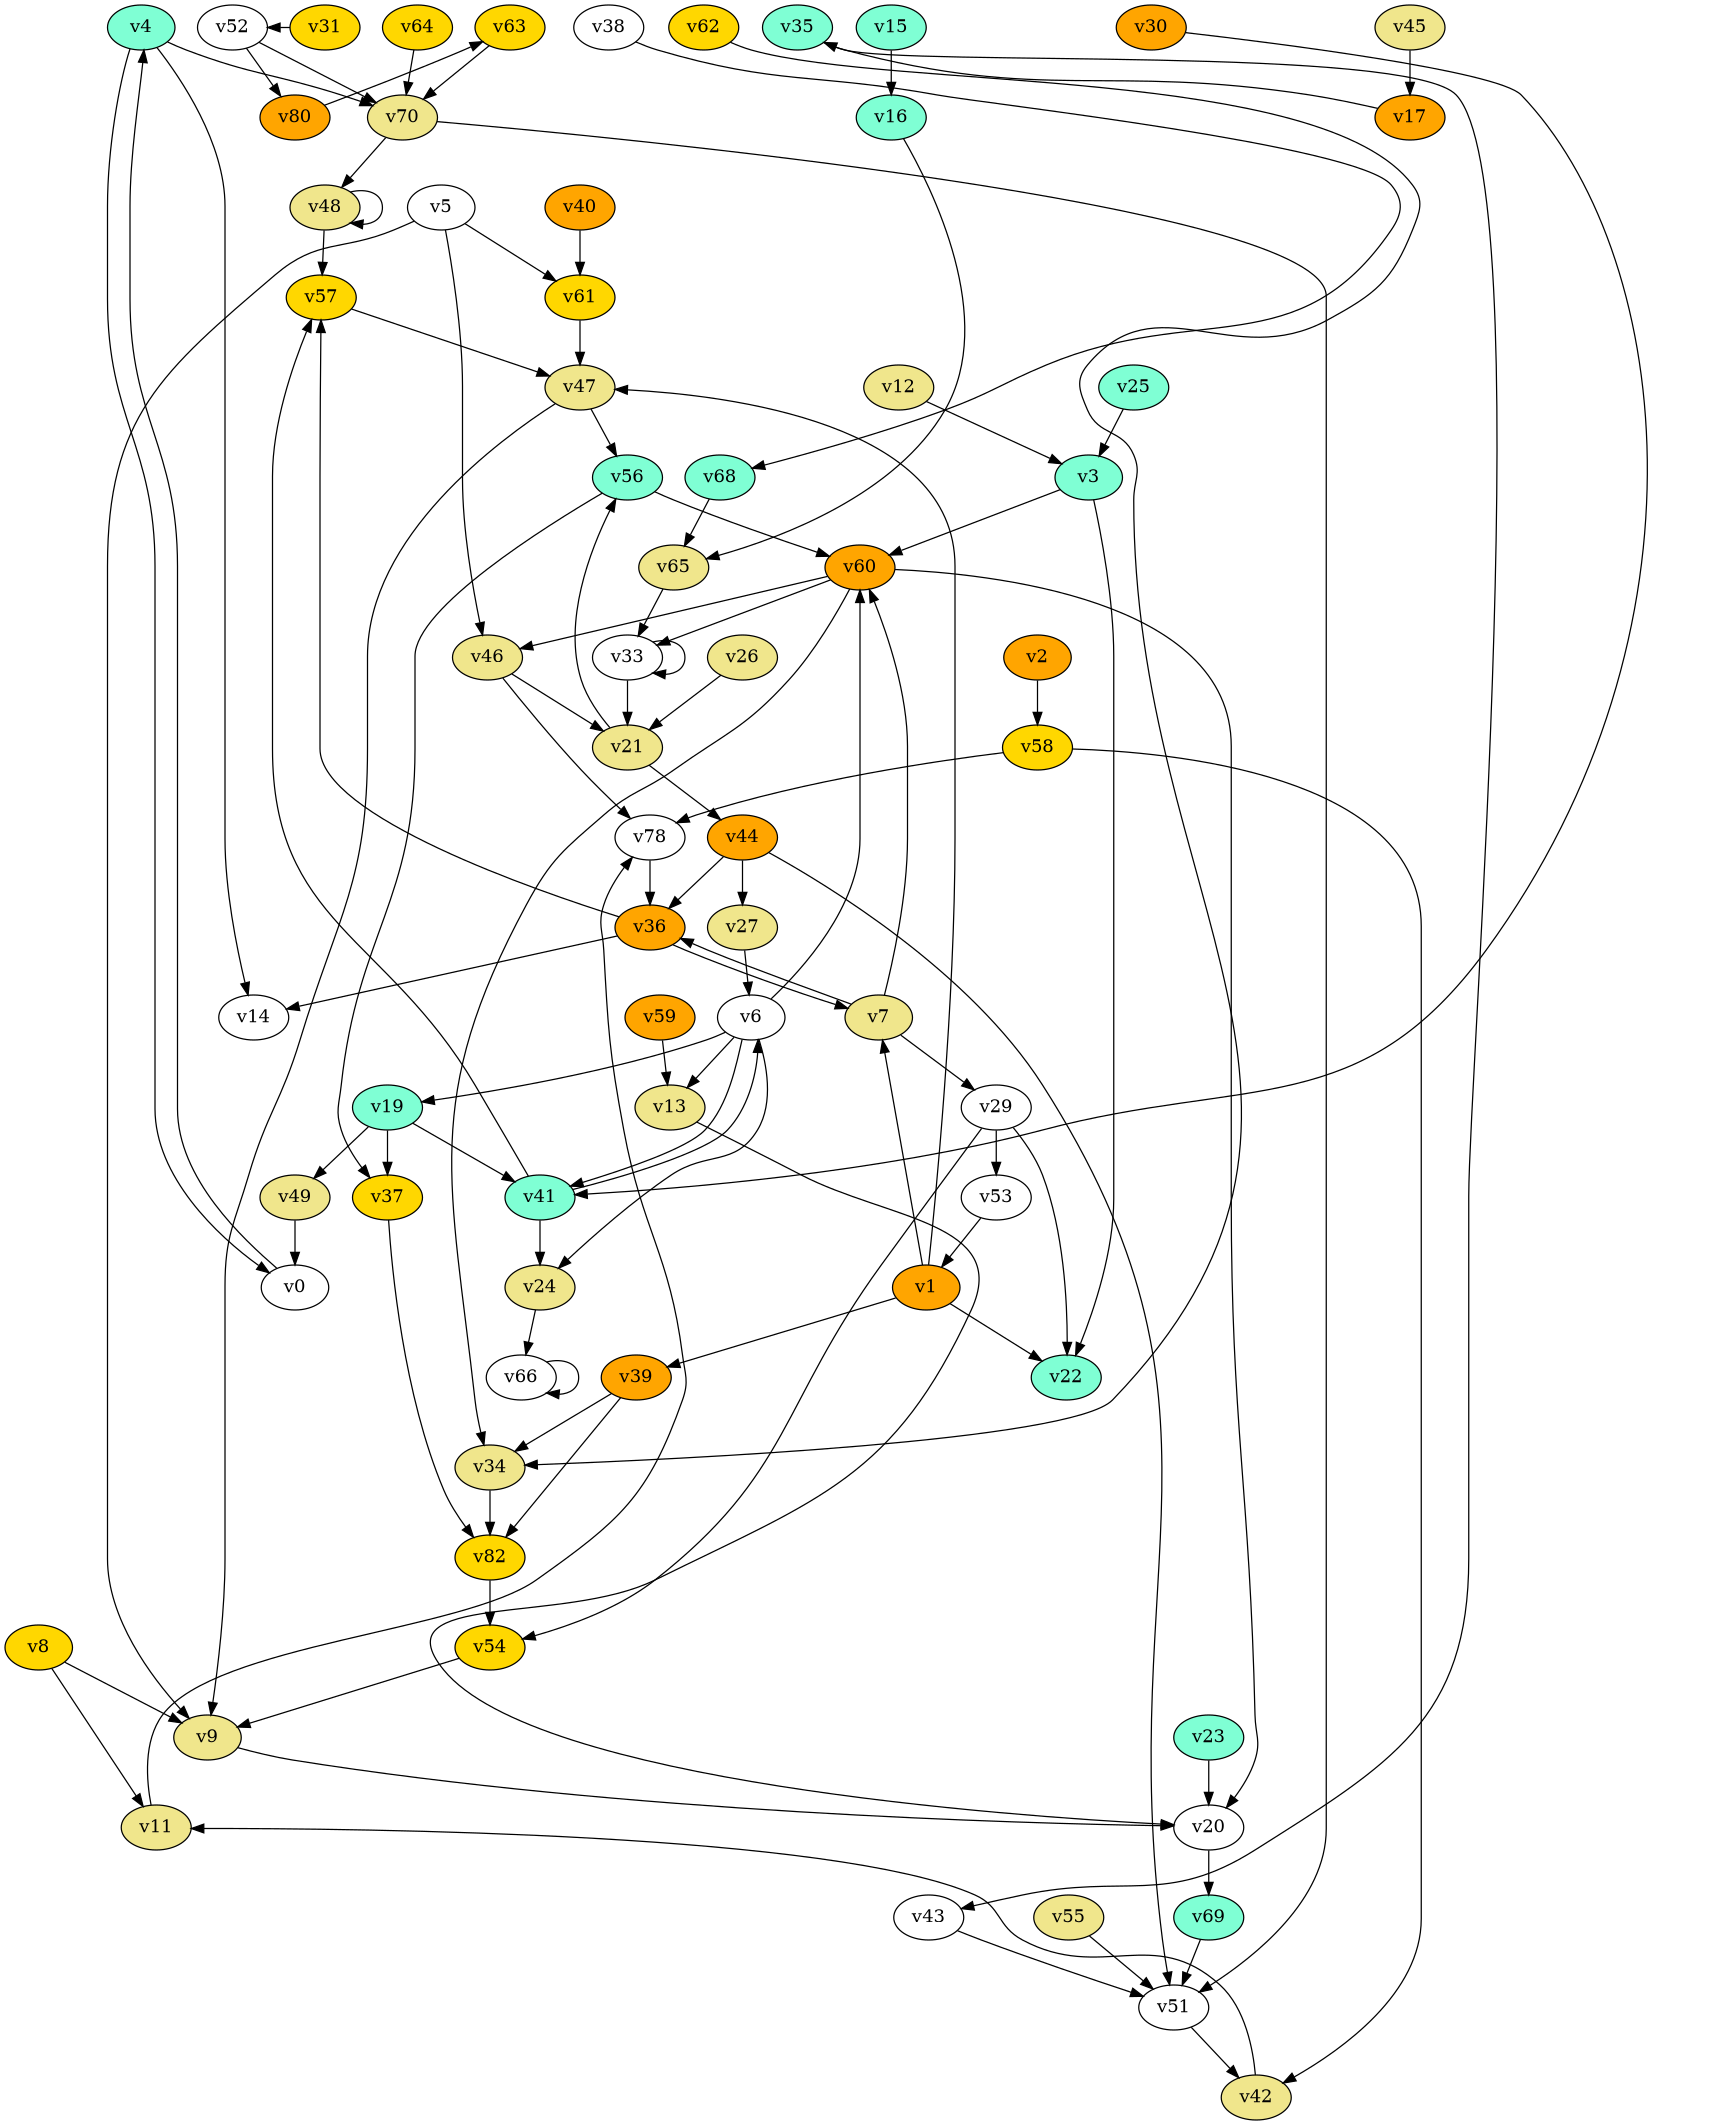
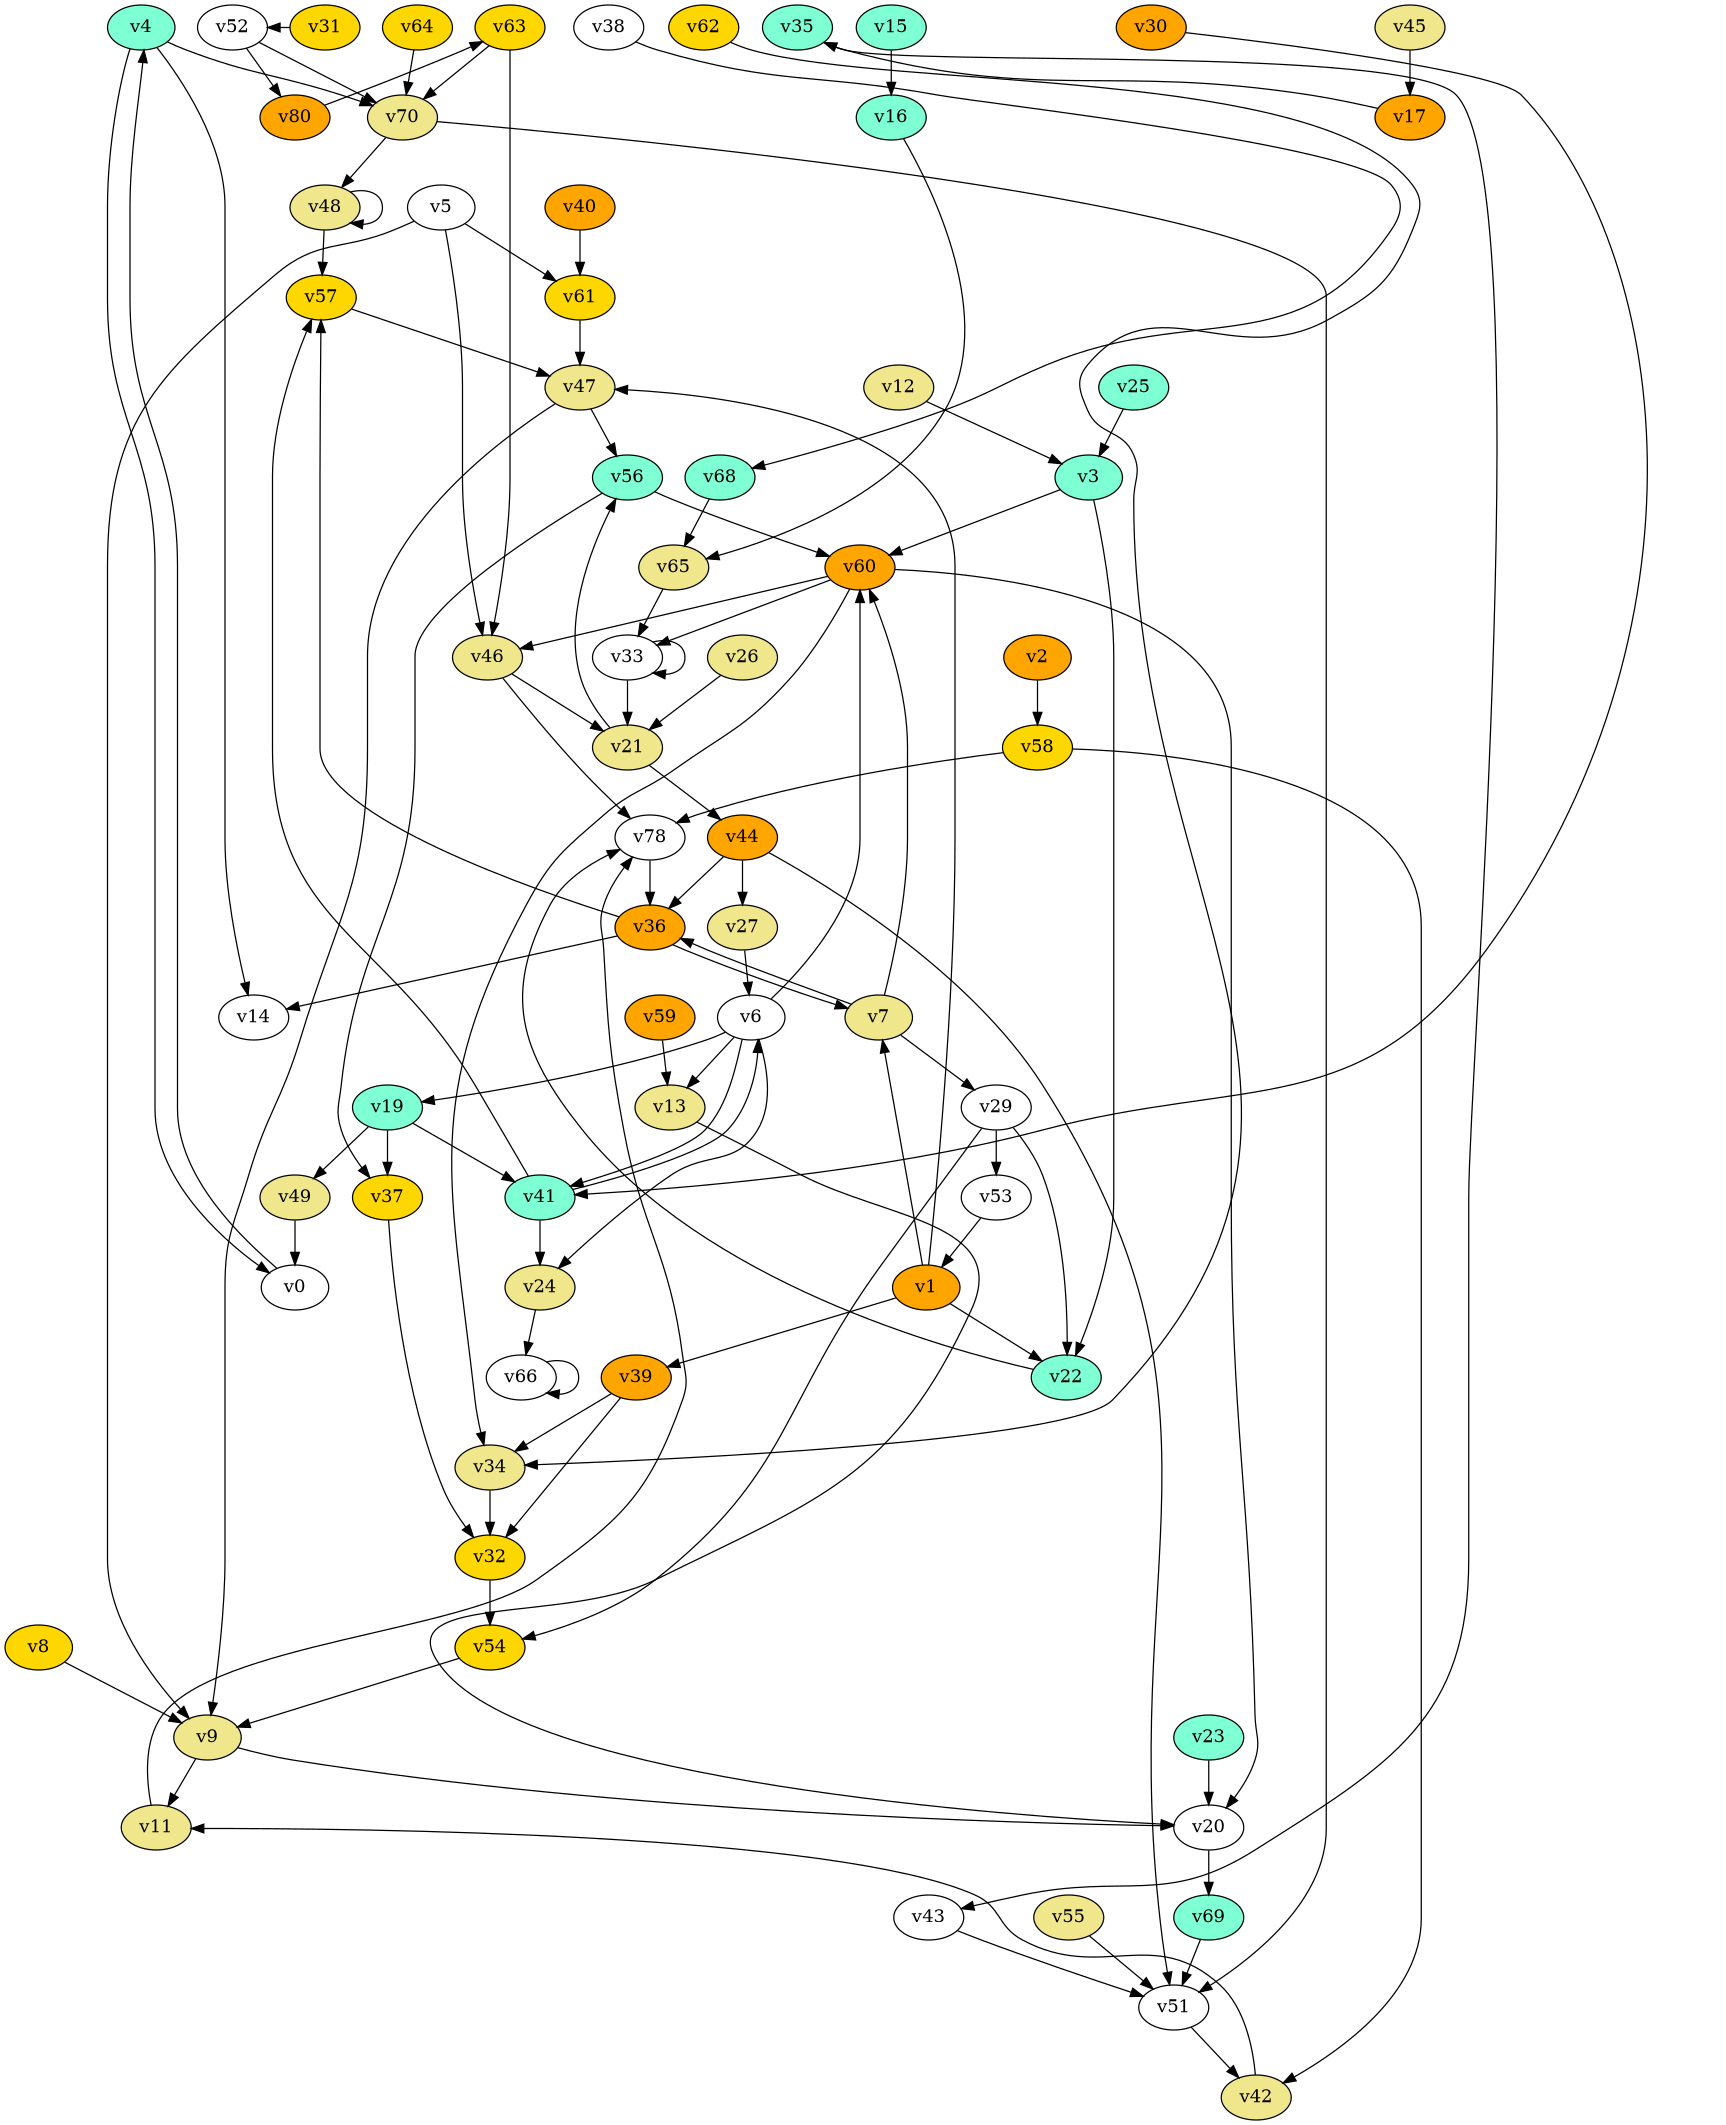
edge "v63" -> "v46": added
edge "v22" -> "v78": added
node "v82": label "v82" -> "v32"
edge "v8" -> "v11": now "v9" -> "v11"
